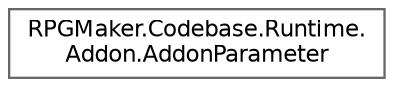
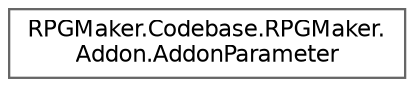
node "RPGMaker.Codebase.Runtime. Addon.AddonParameter": label "RPGMaker.Codebase.Runtime. Addon.AddonParameter" -> "RPGMaker.Codebase.RPGMaker. Addon.AddonParameter"
